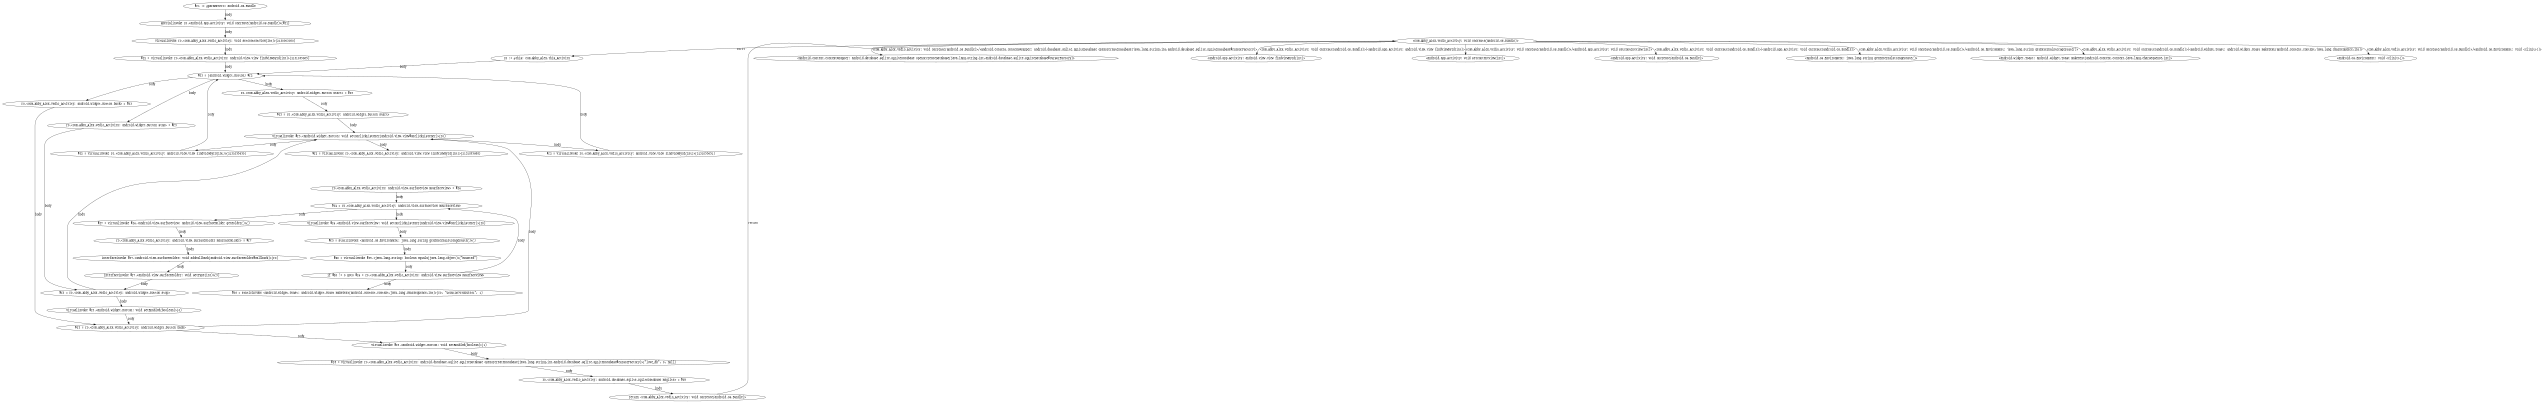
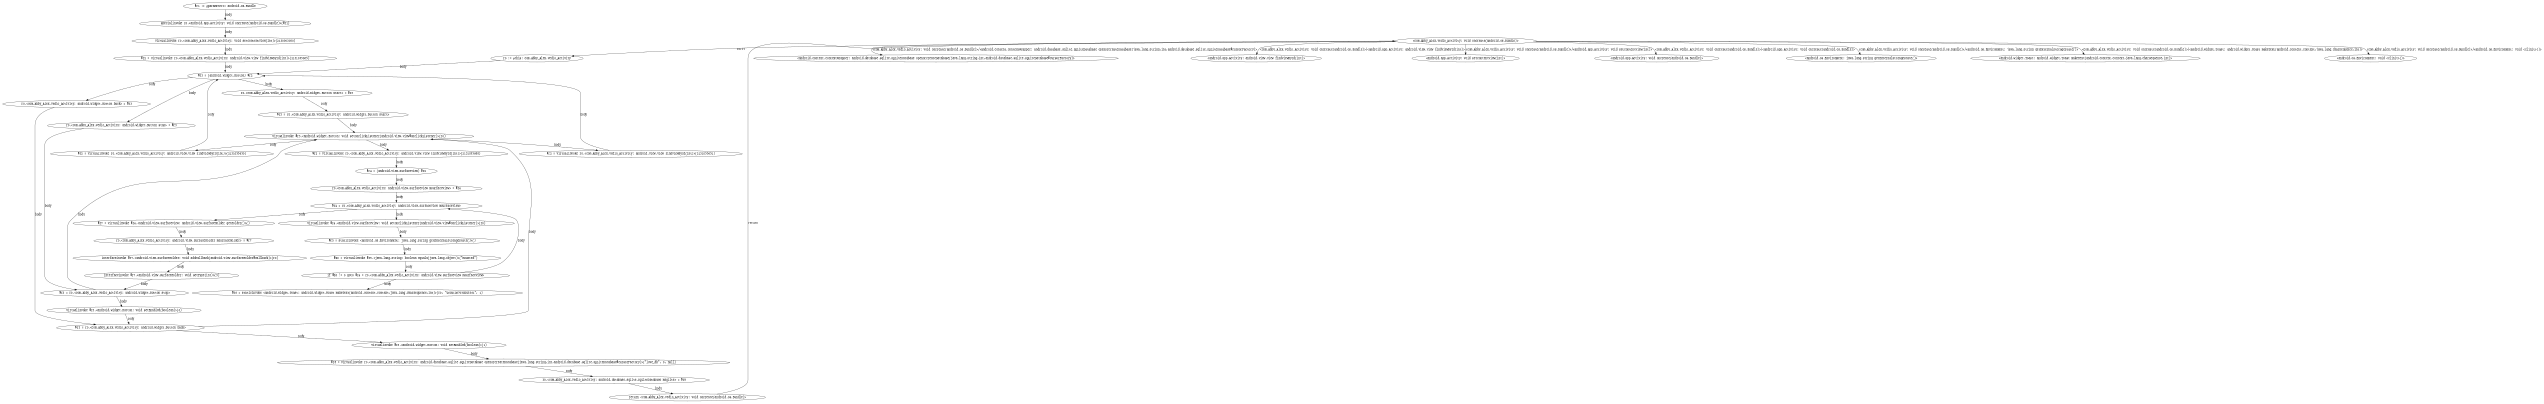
node "r0 := @this: com.Abby_Alex.this_Activity": label "r0 := @this: com.Abby_Alex.this_Activity" -> "r0 := @this: com.Abby_Alex.vedio_Activity"
node "$r4 = (android.view.SurfaceView) $r2": added
